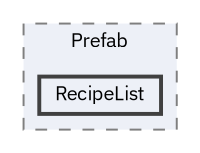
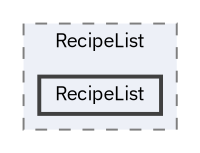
cluster "Prefab": label "Prefab" -> "RecipeList"
